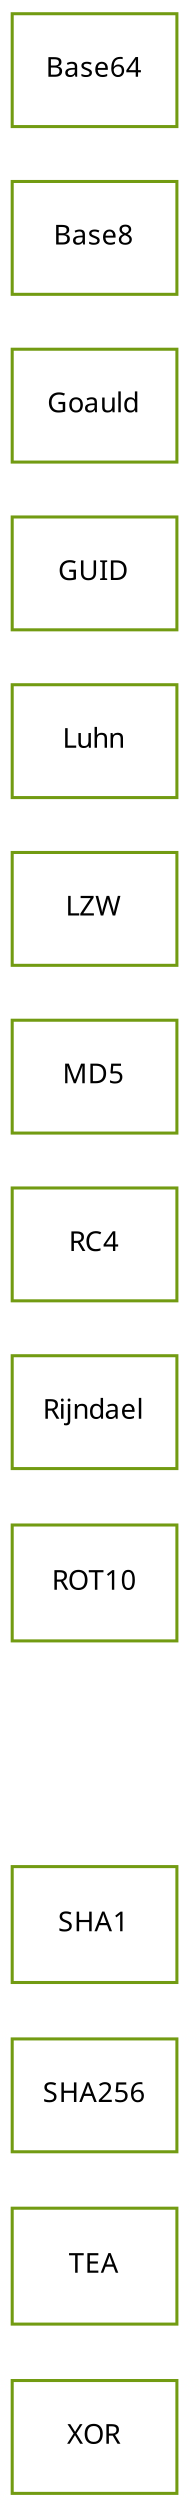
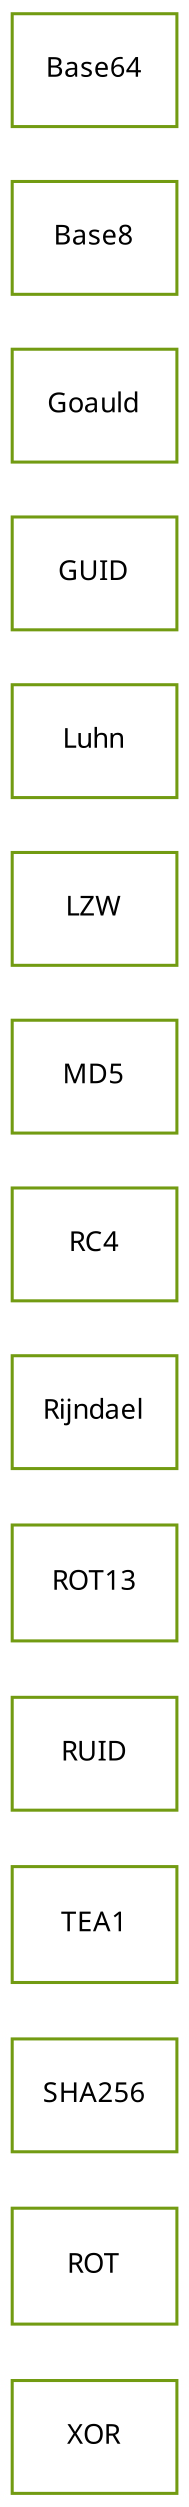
node "ROT10": label "ROT10" -> "ROT13"
node "RUID": added
node "SHA1": label "SHA1" -> "TEA1"
node "TEA": label "TEA" -> "ROT"
